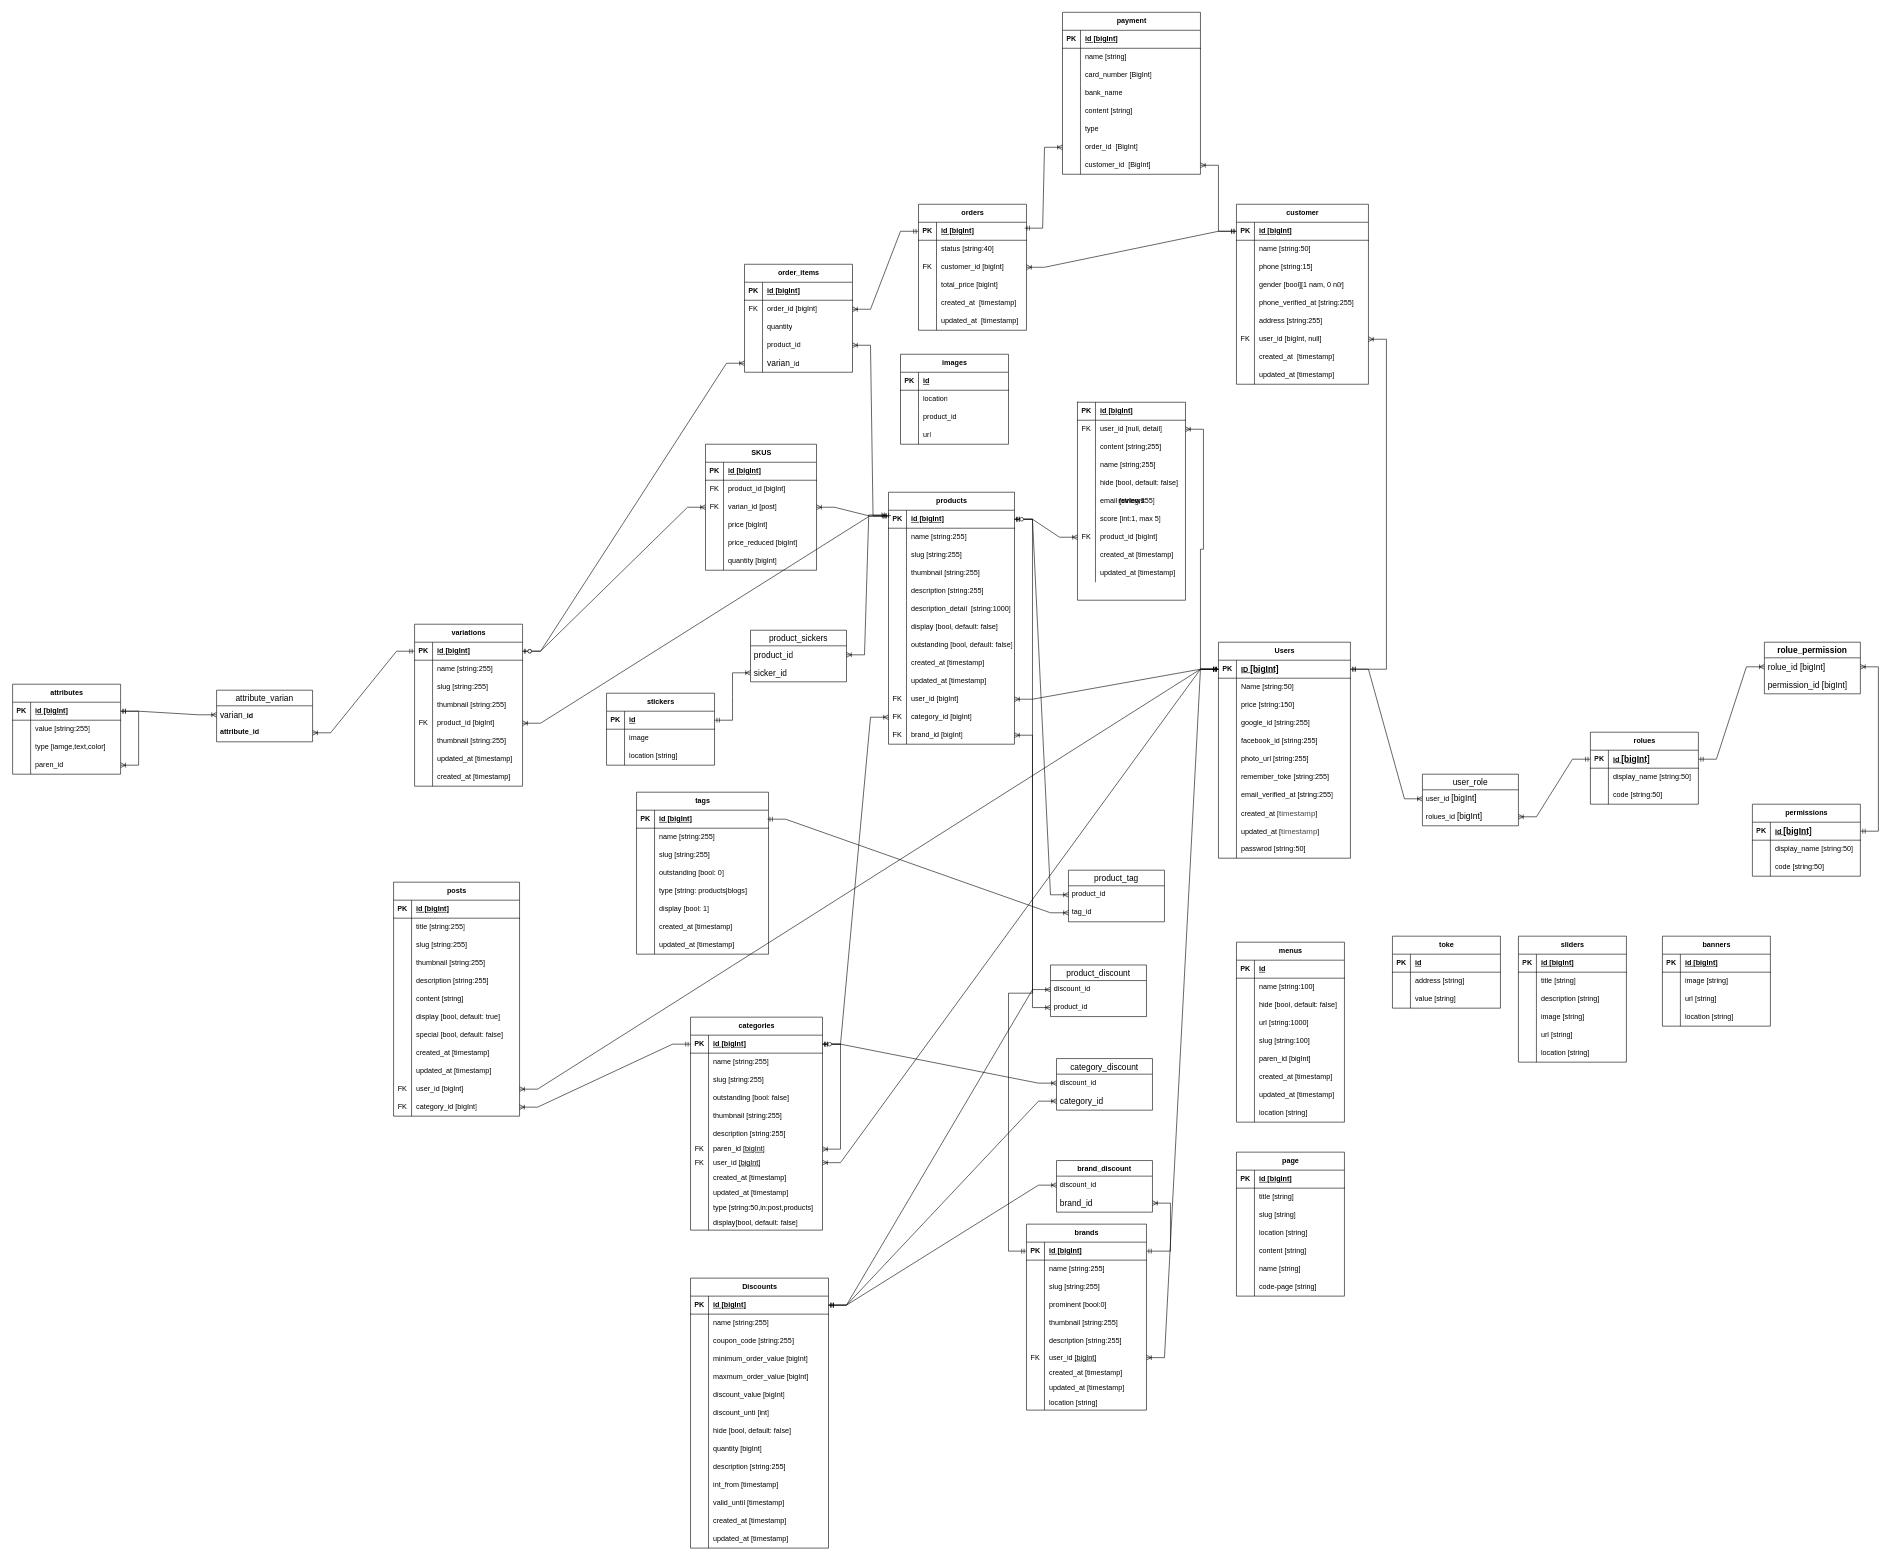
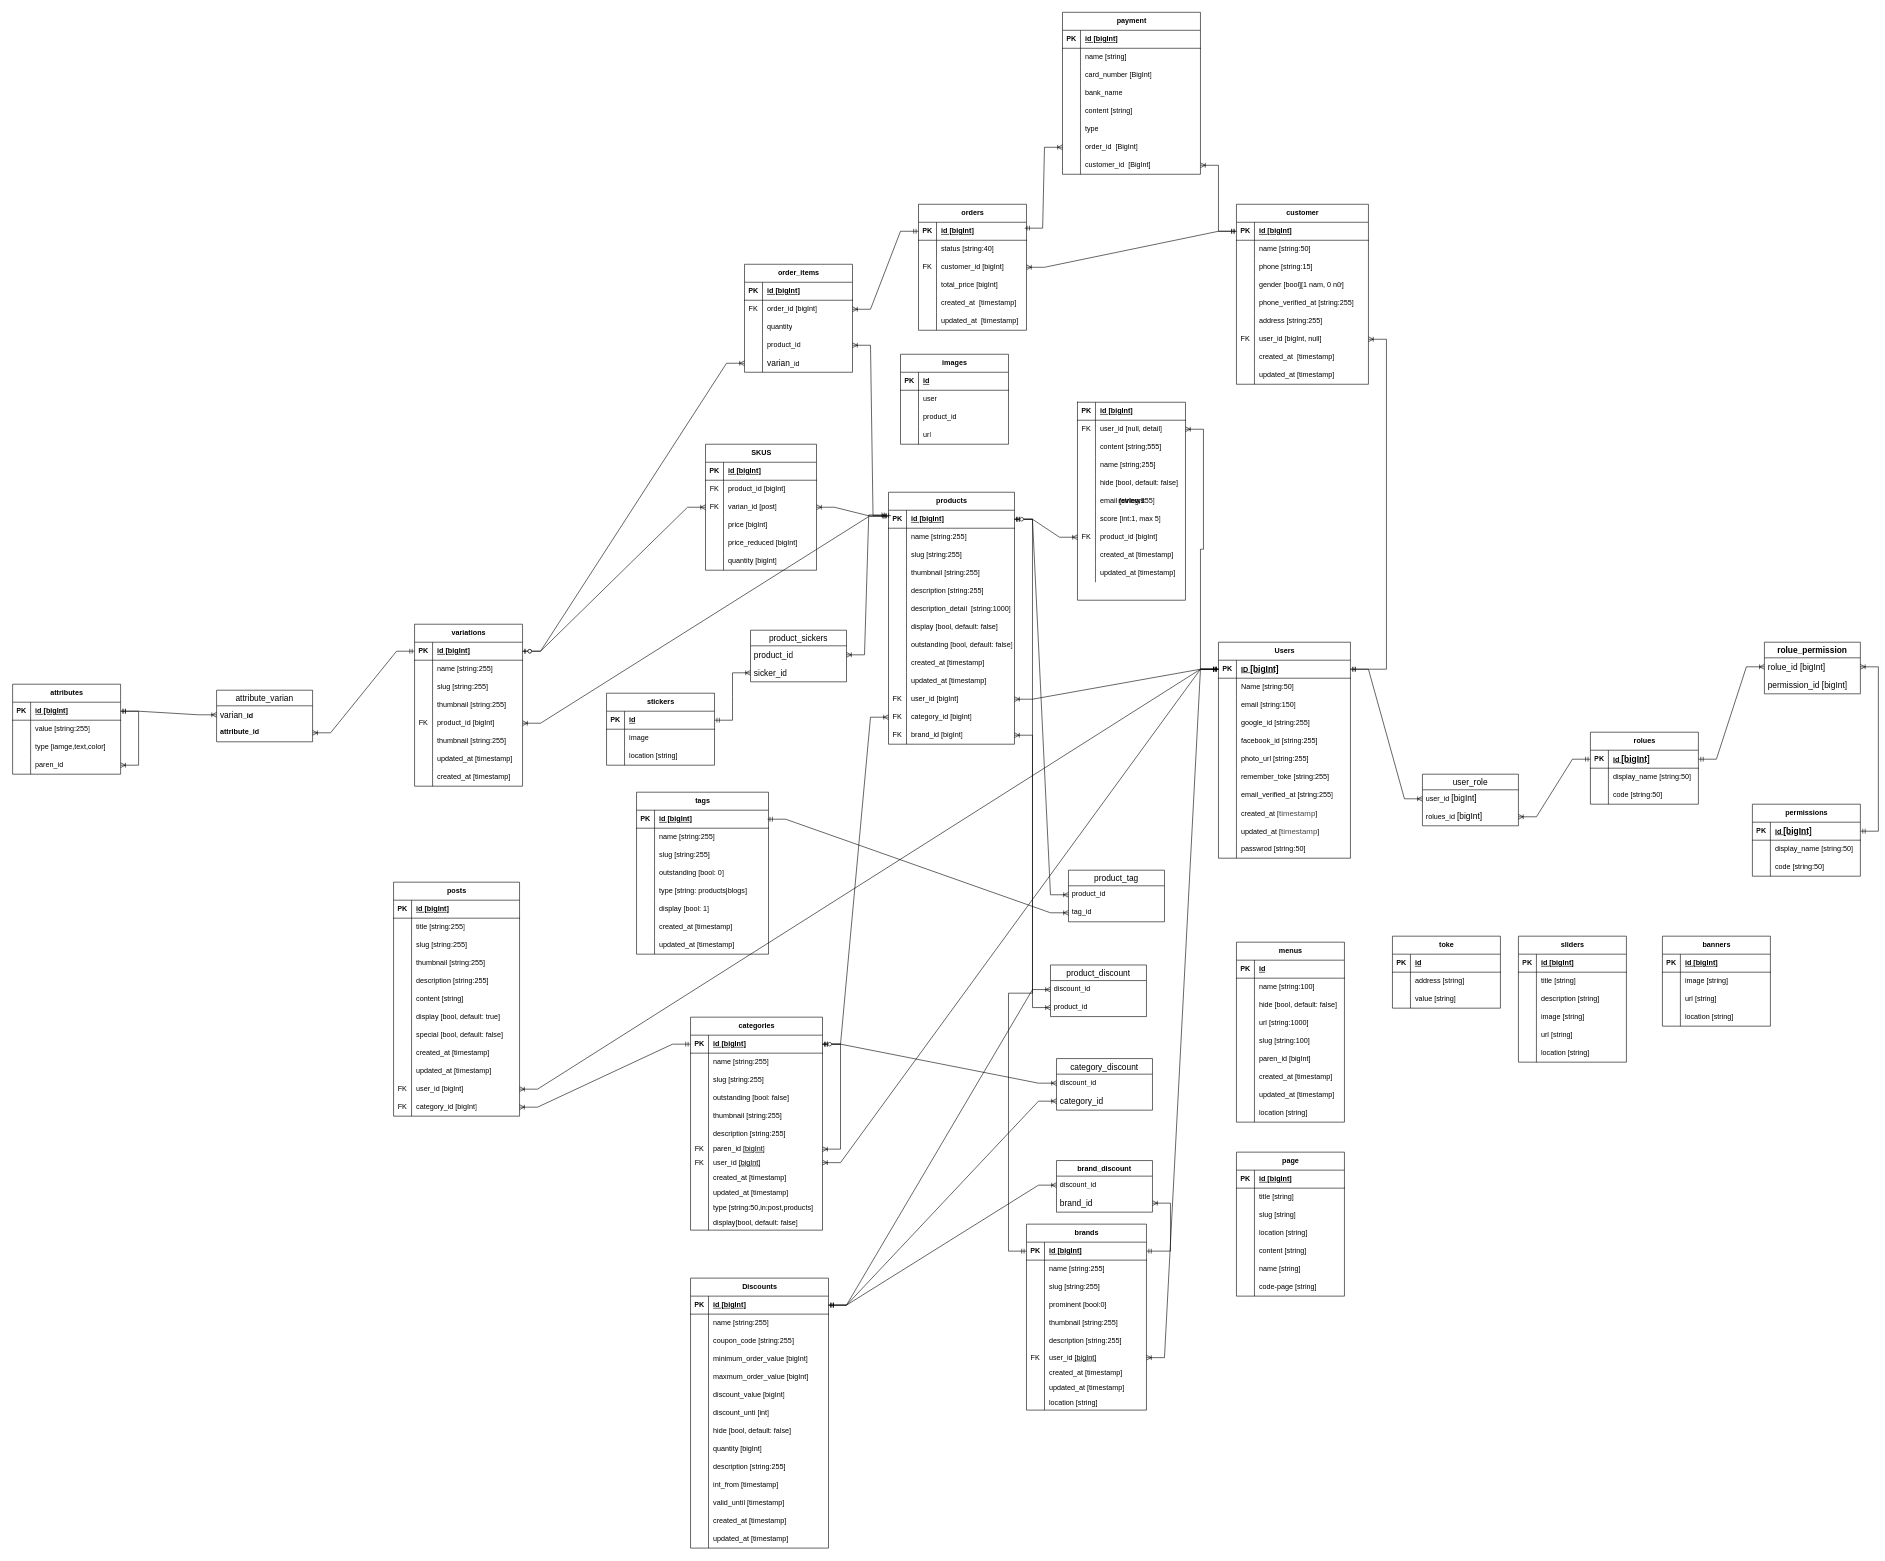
node "location": label "location" -> "user"
node "content [string;255]": label "content [string;255]" -> "content [string;555]"
node "price [string:150]": label "price [string:150]" -> "email [string:150]"
